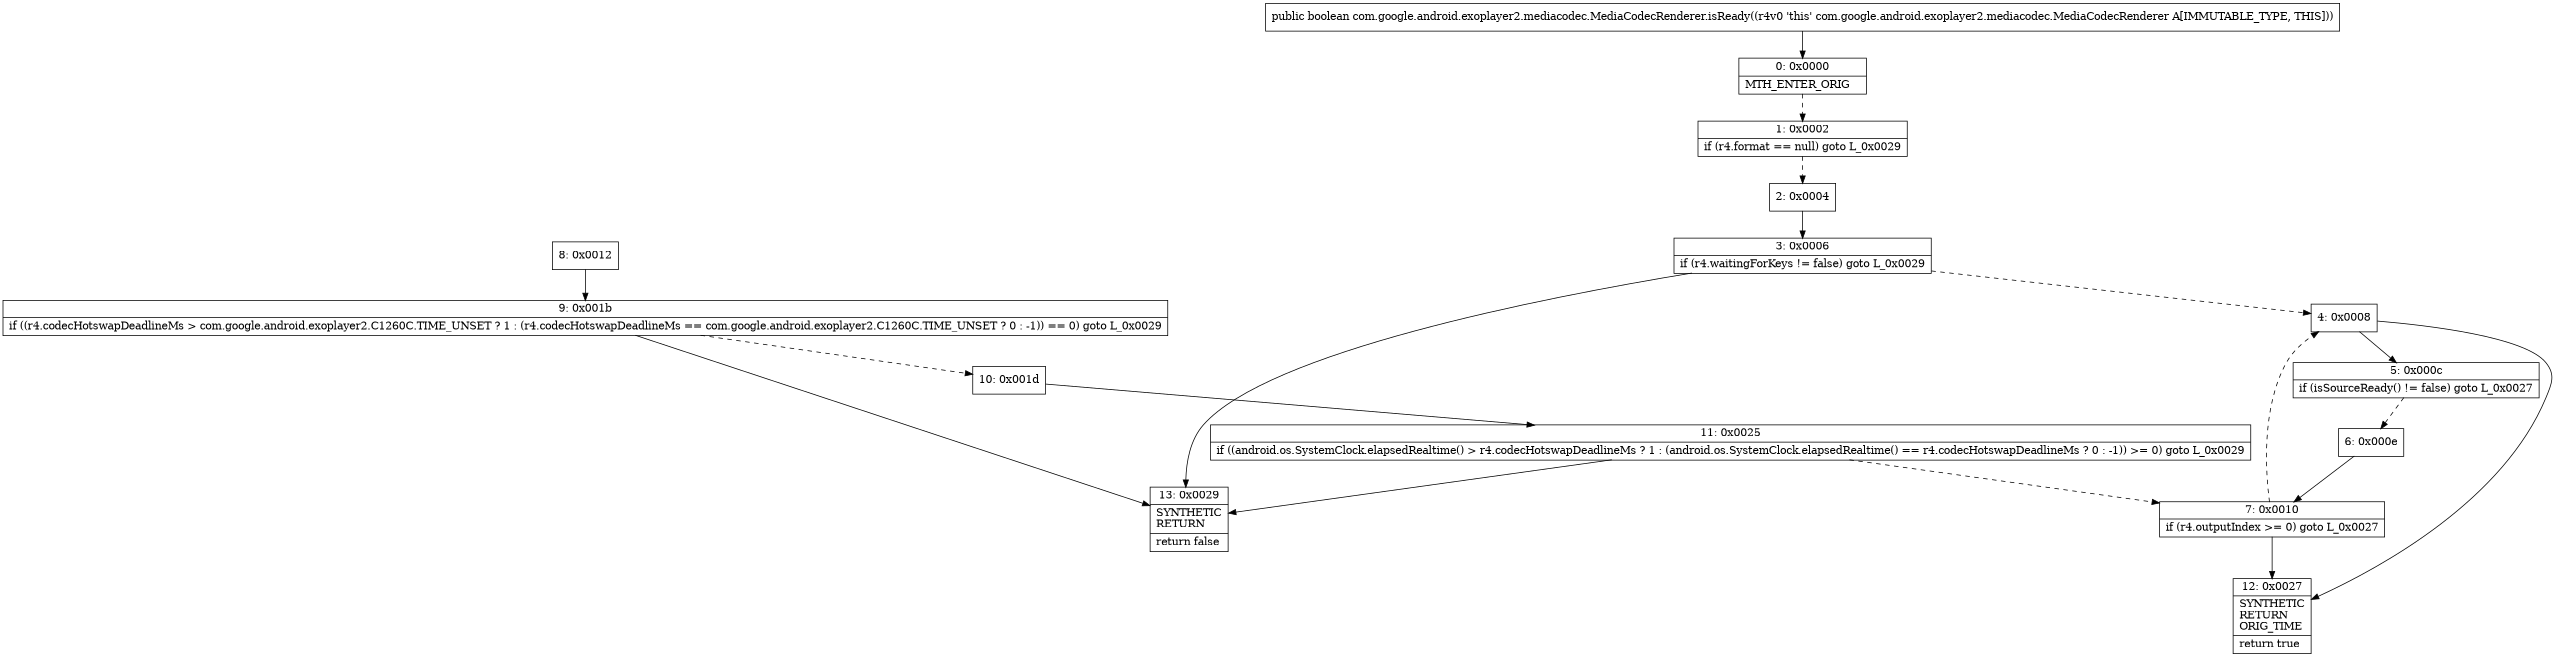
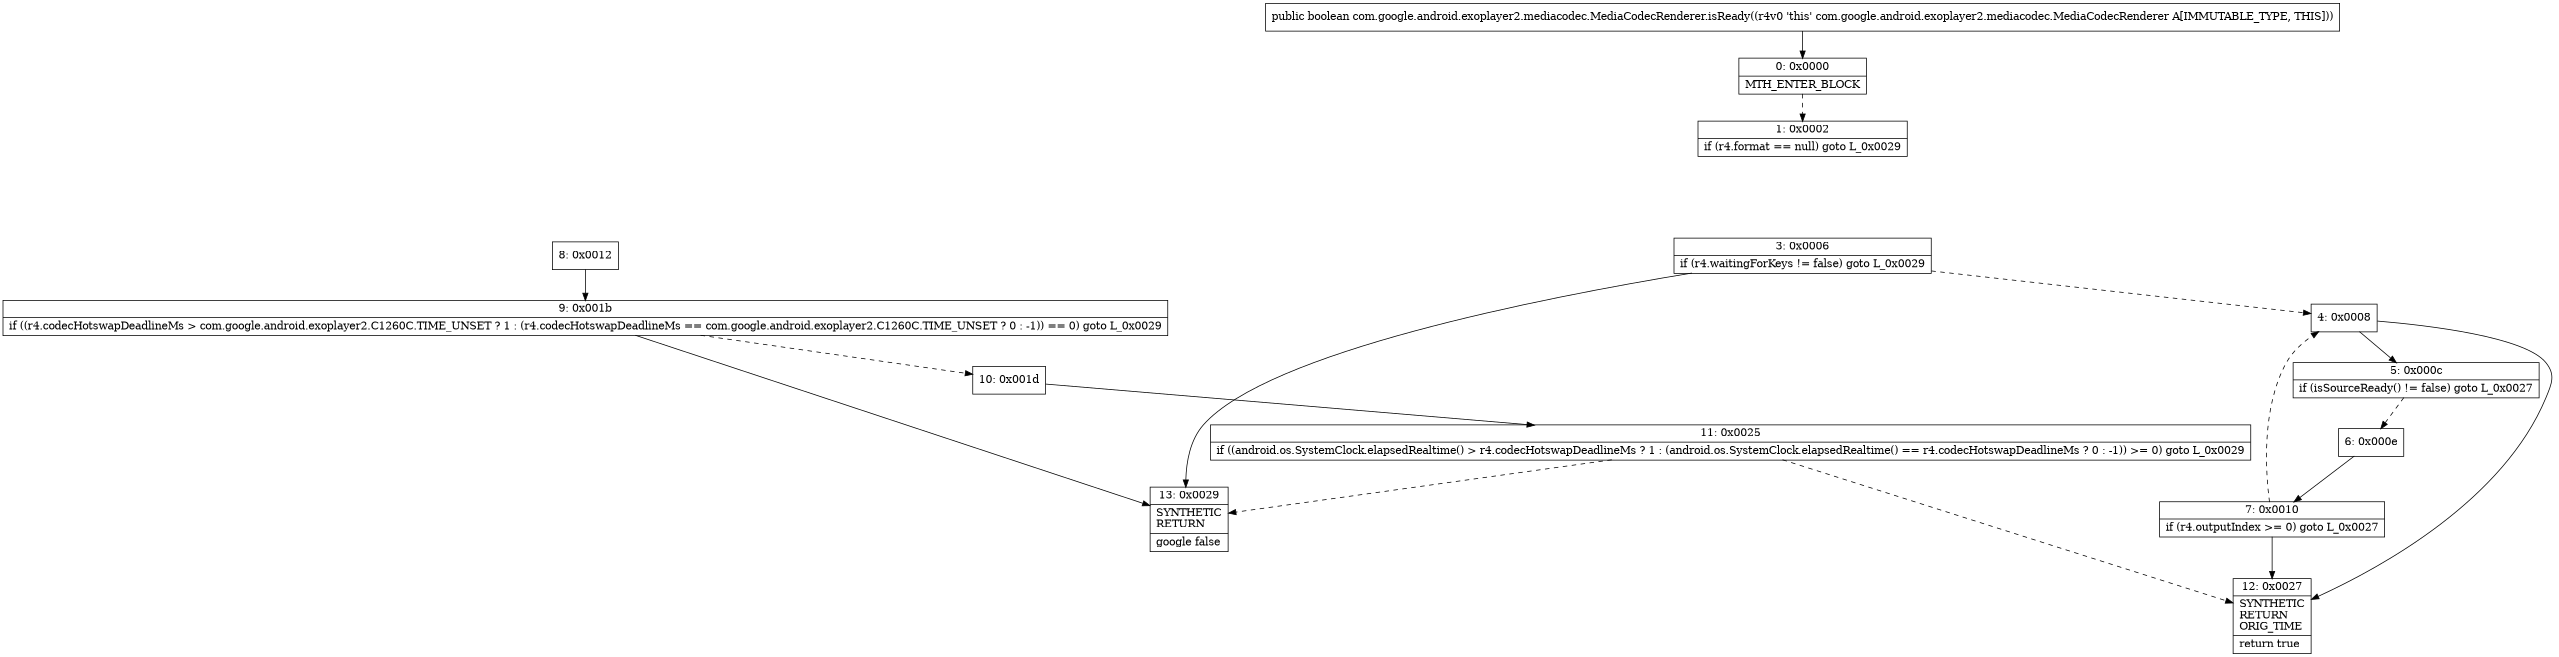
node "0: 0x0000": text "MTH_ENTER_ORIG" -> "MTH_ENTER_BLOCK"
node "2: 0x0004": removed
edge "11: 0x0025" -> "7: 0x0010": now "11: 0x0025" -> "12: 0x0027"
edge "11: 0x0025" -> "13: 0x0029": style solid -> dashed
node "13: 0x0029": text "return false" -> "google false"
